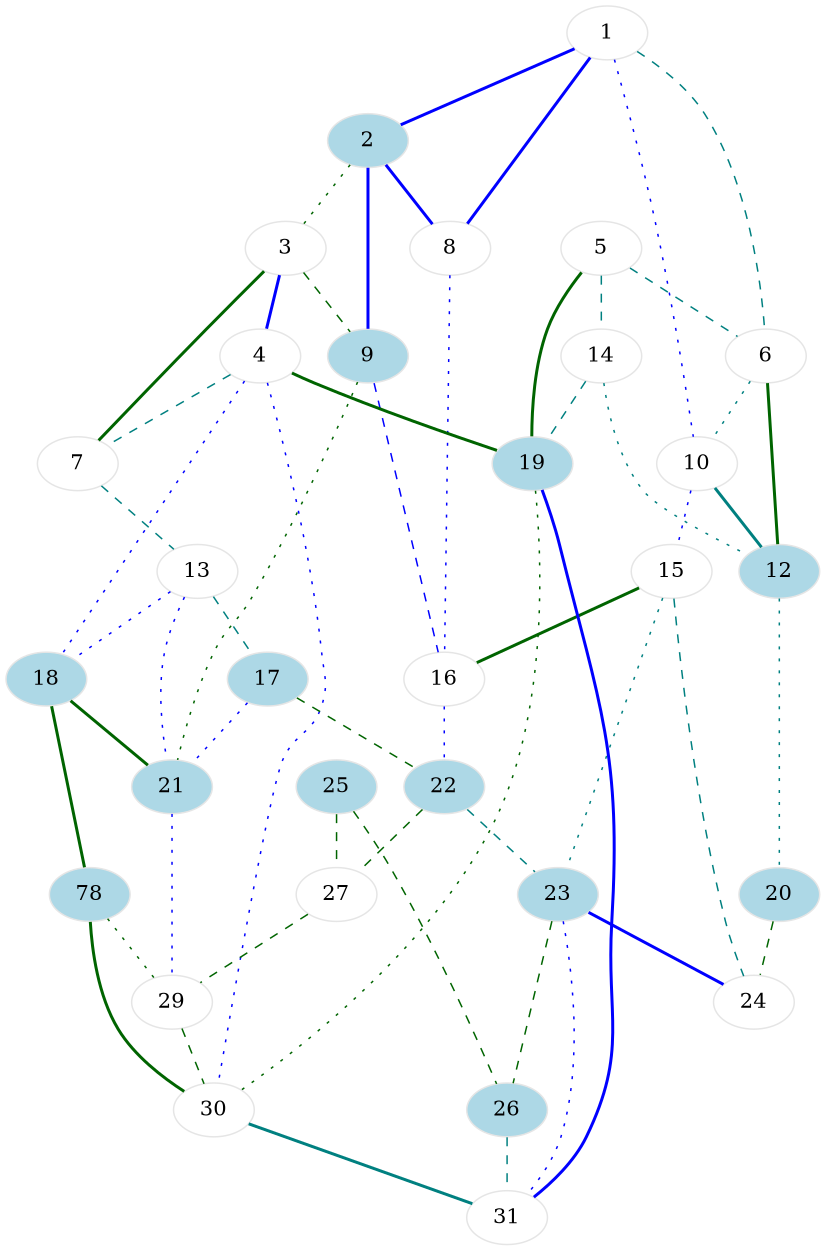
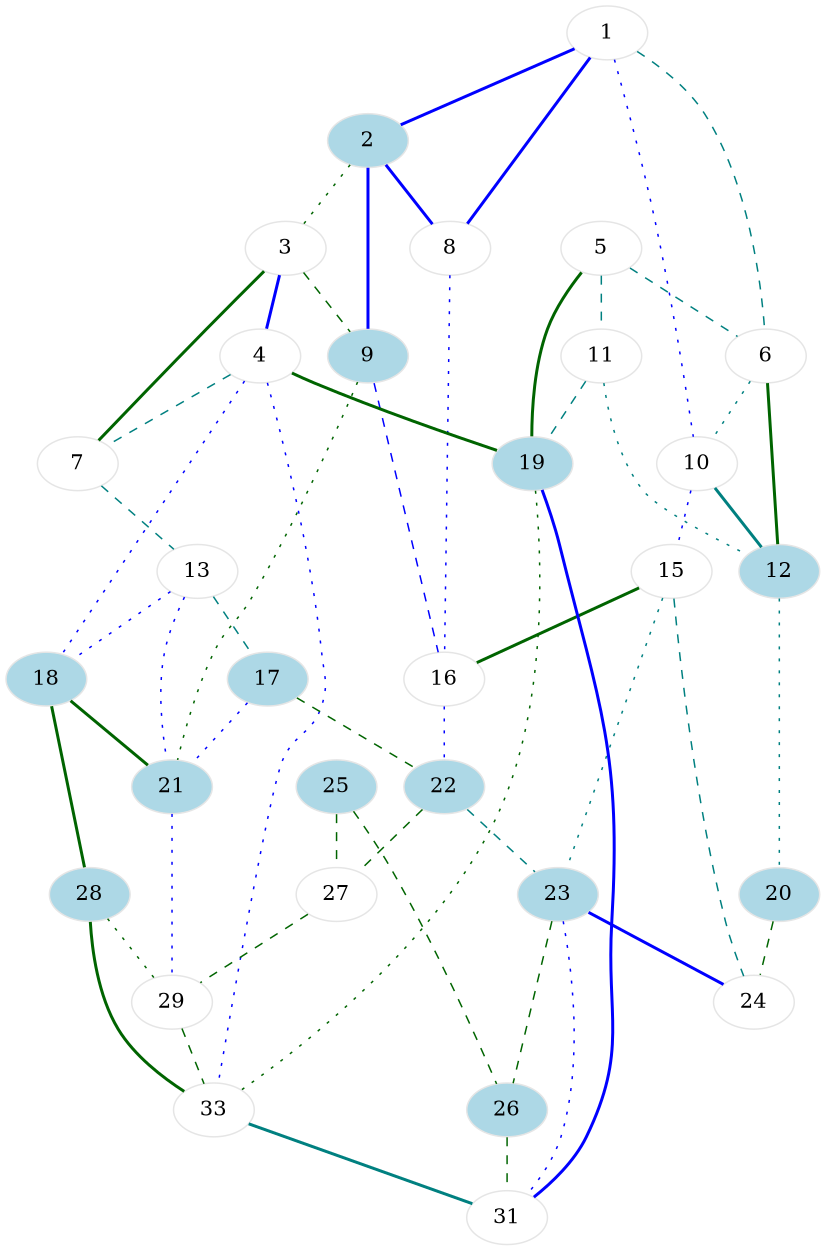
node "14": label "14" -> "11"
node "78": label "78" -> "28"
node "30": label "30" -> "33"
edge "26" -- "31": color teal -> darkgreen
